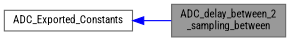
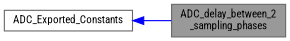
node "ADC_delay_between_2 _sampling_between": label "ADC_delay_between_2 _sampling_between" -> "ADC_delay_between_2 _sampling_phases"
